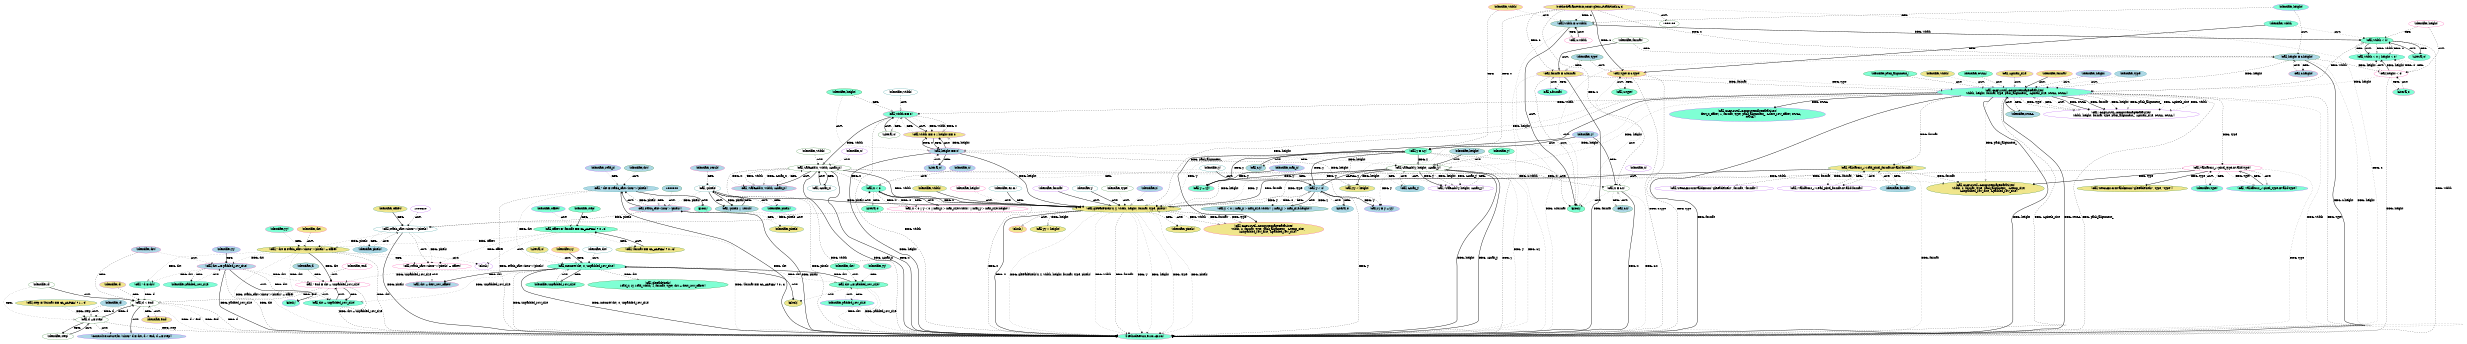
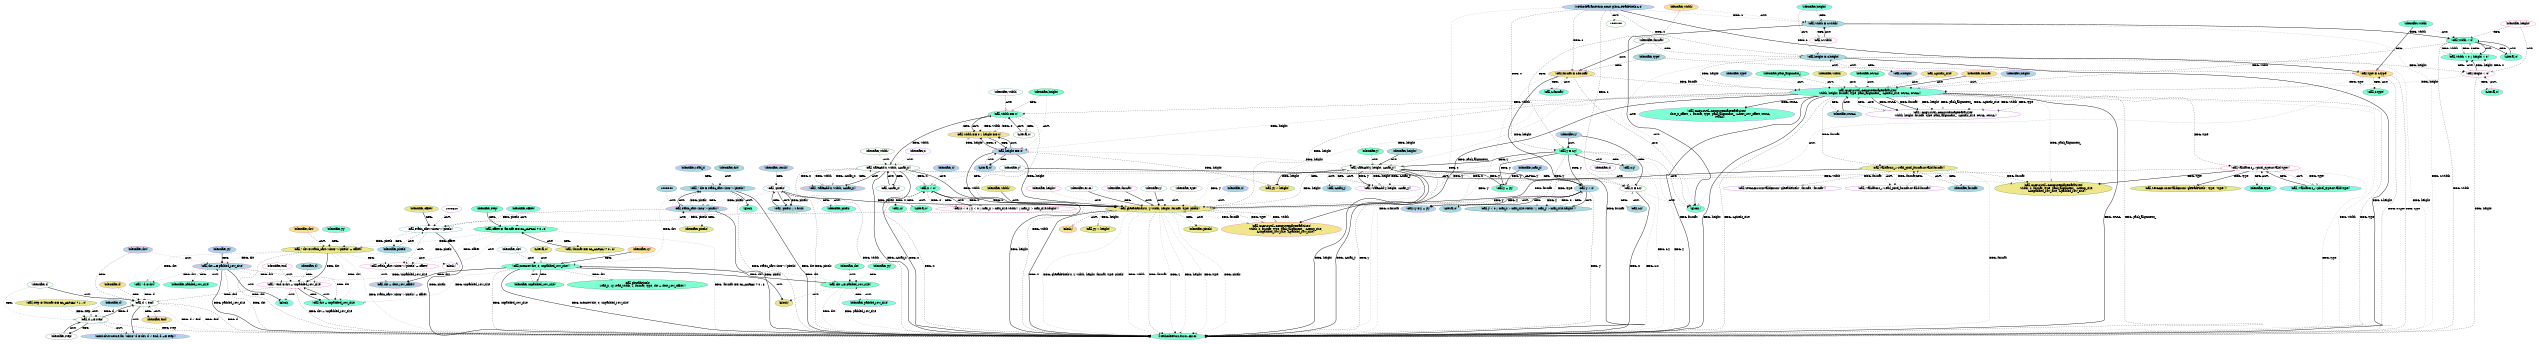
node "(MethodParameterIn,const gles2::ReadPixels& c)": fillcolor khaki -> lightblue
node "(Call,-x)": added
